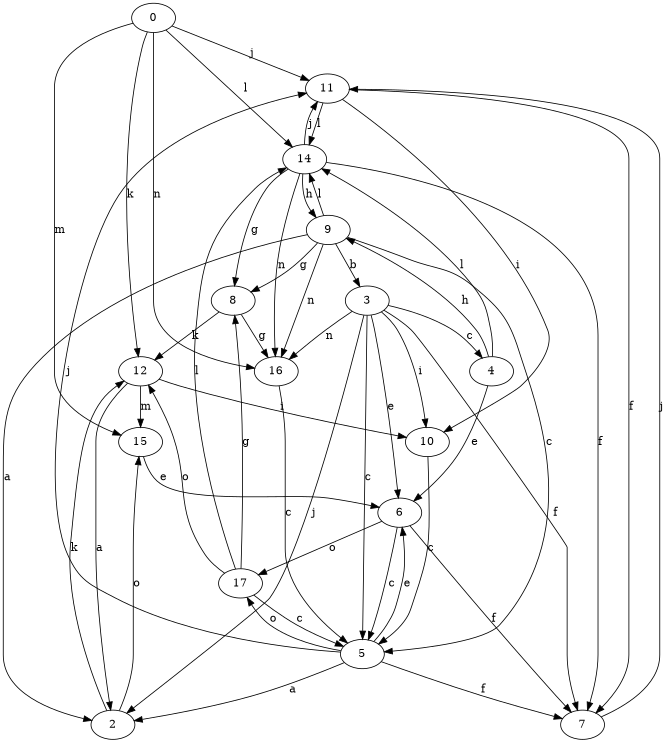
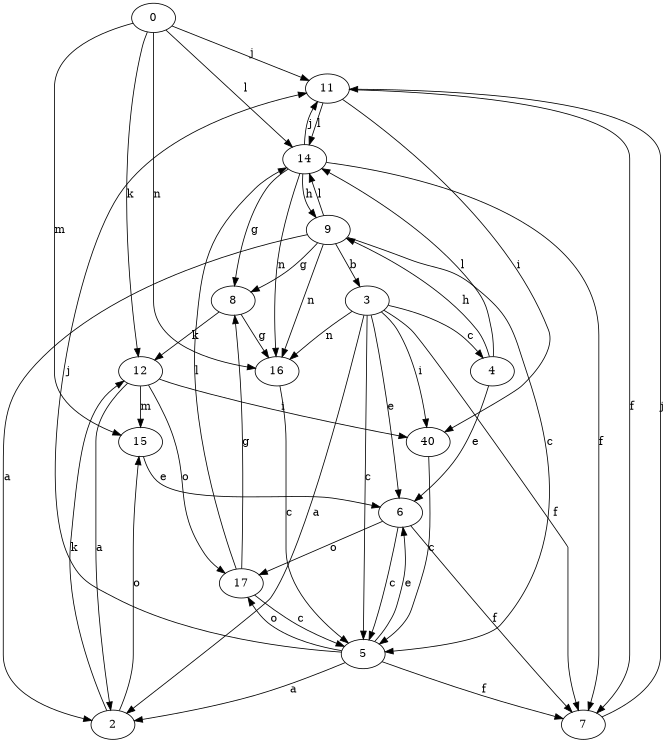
node "10": label "10" -> "40"
edge "17" -> "12": reversed
edge "3" -> "2": label "j" -> "a"
